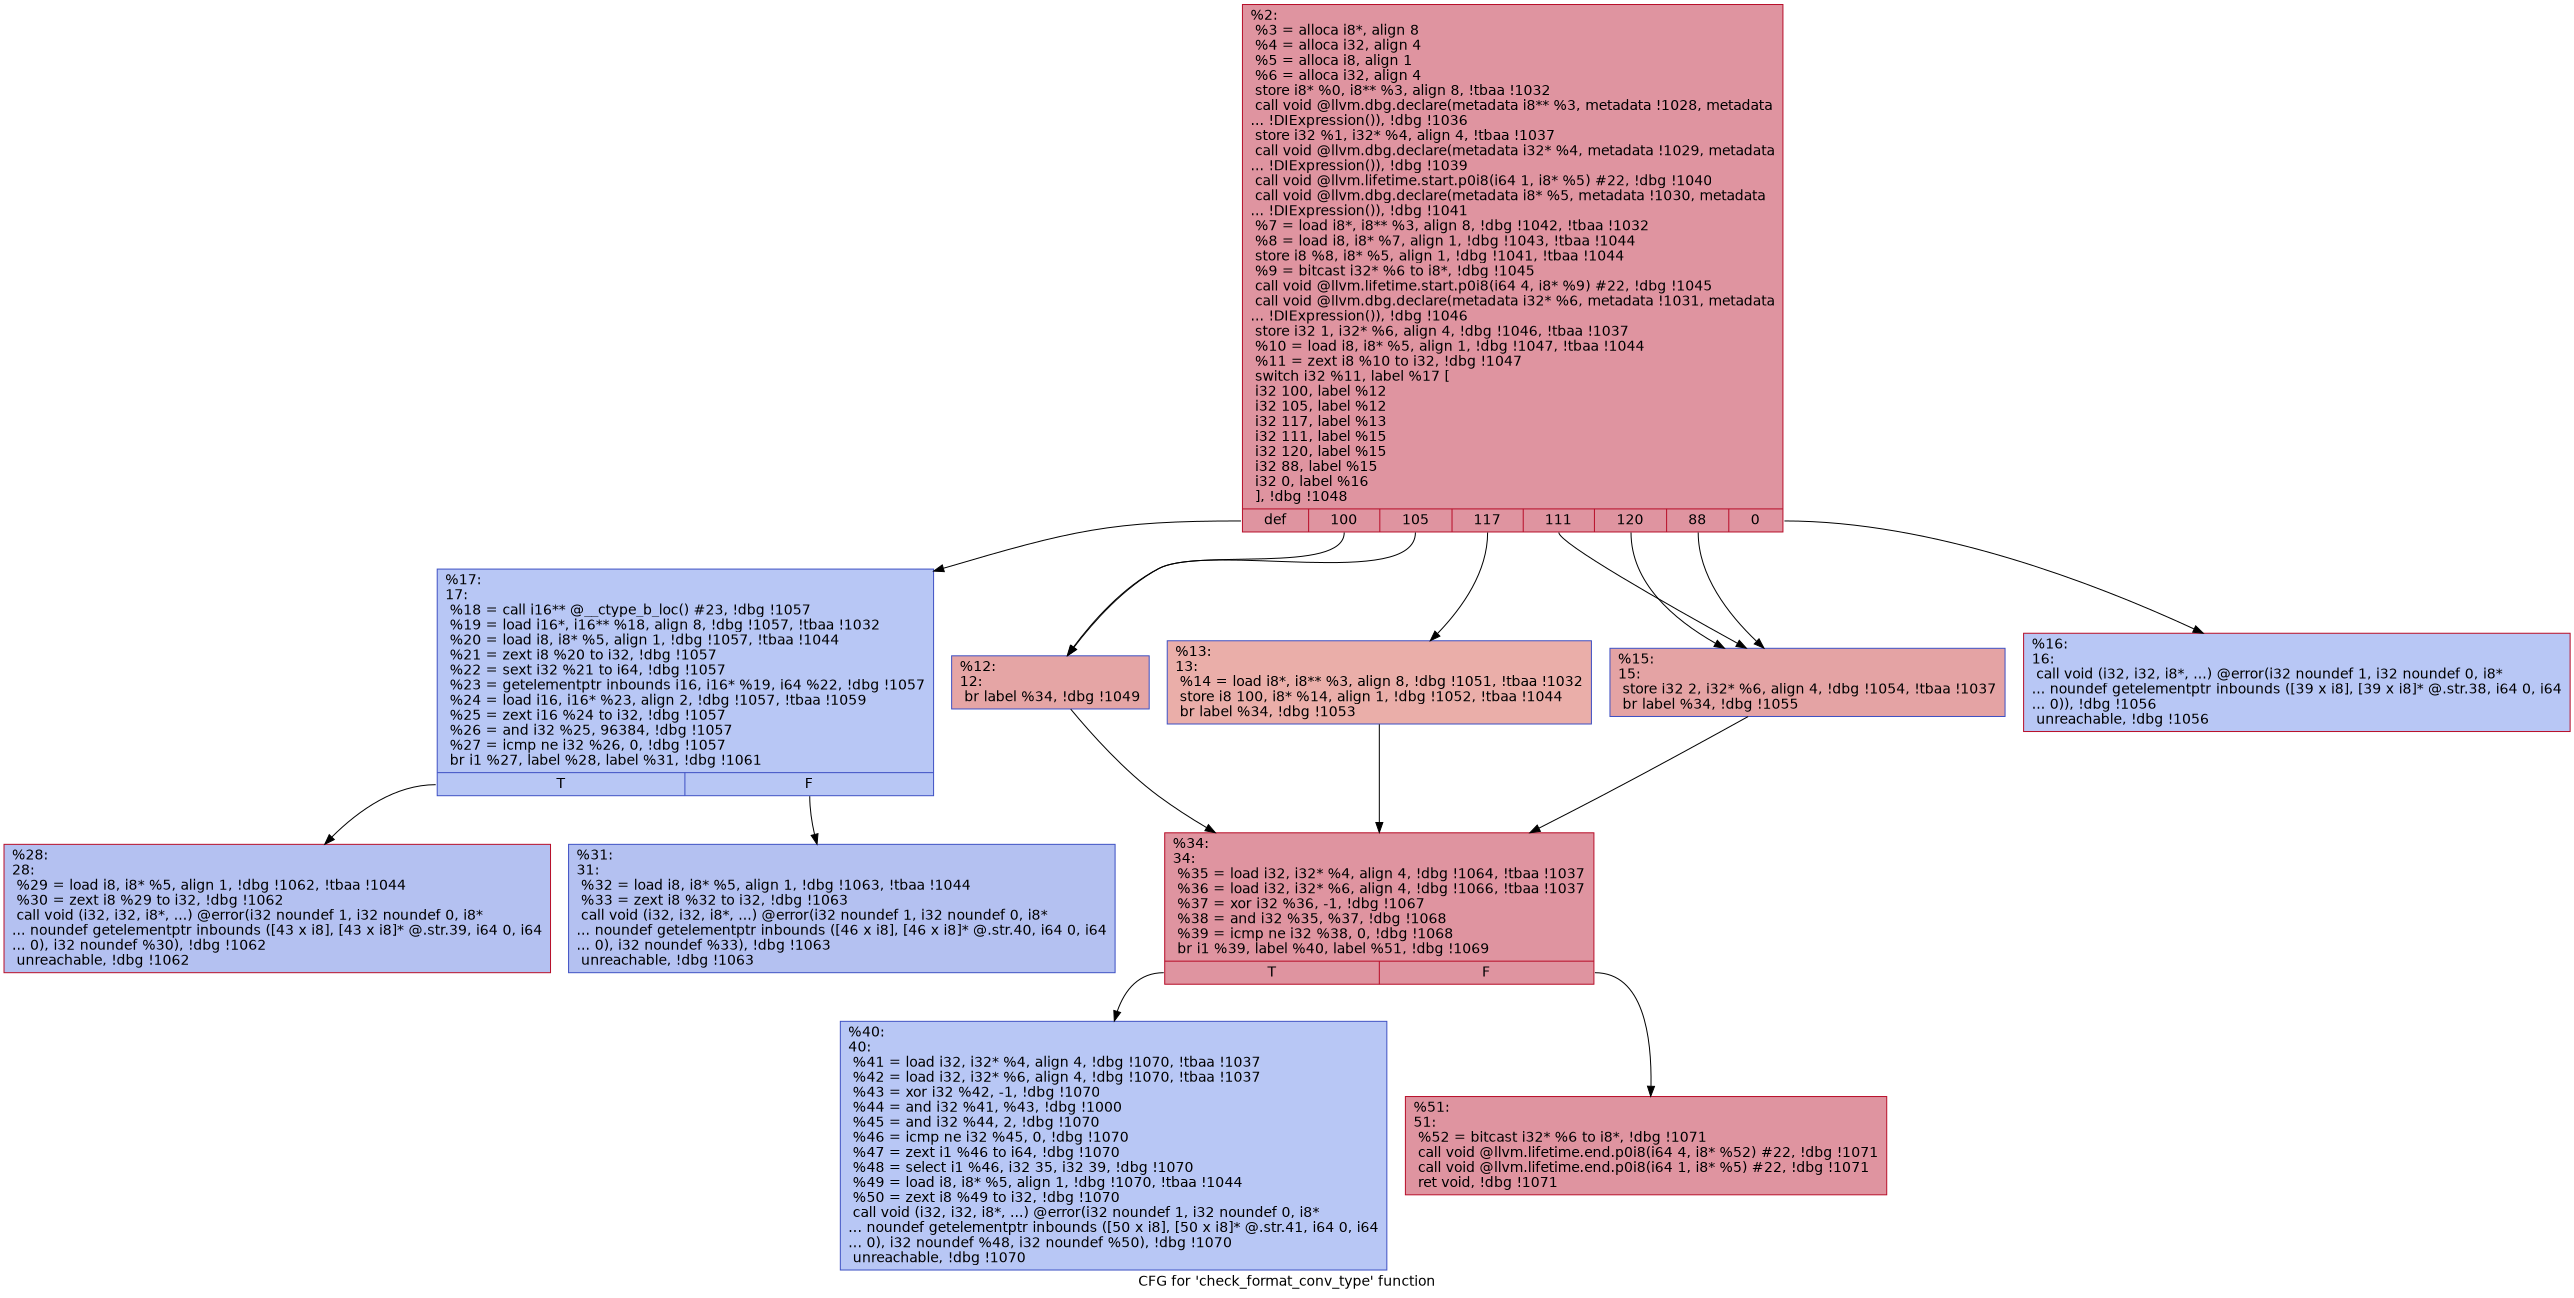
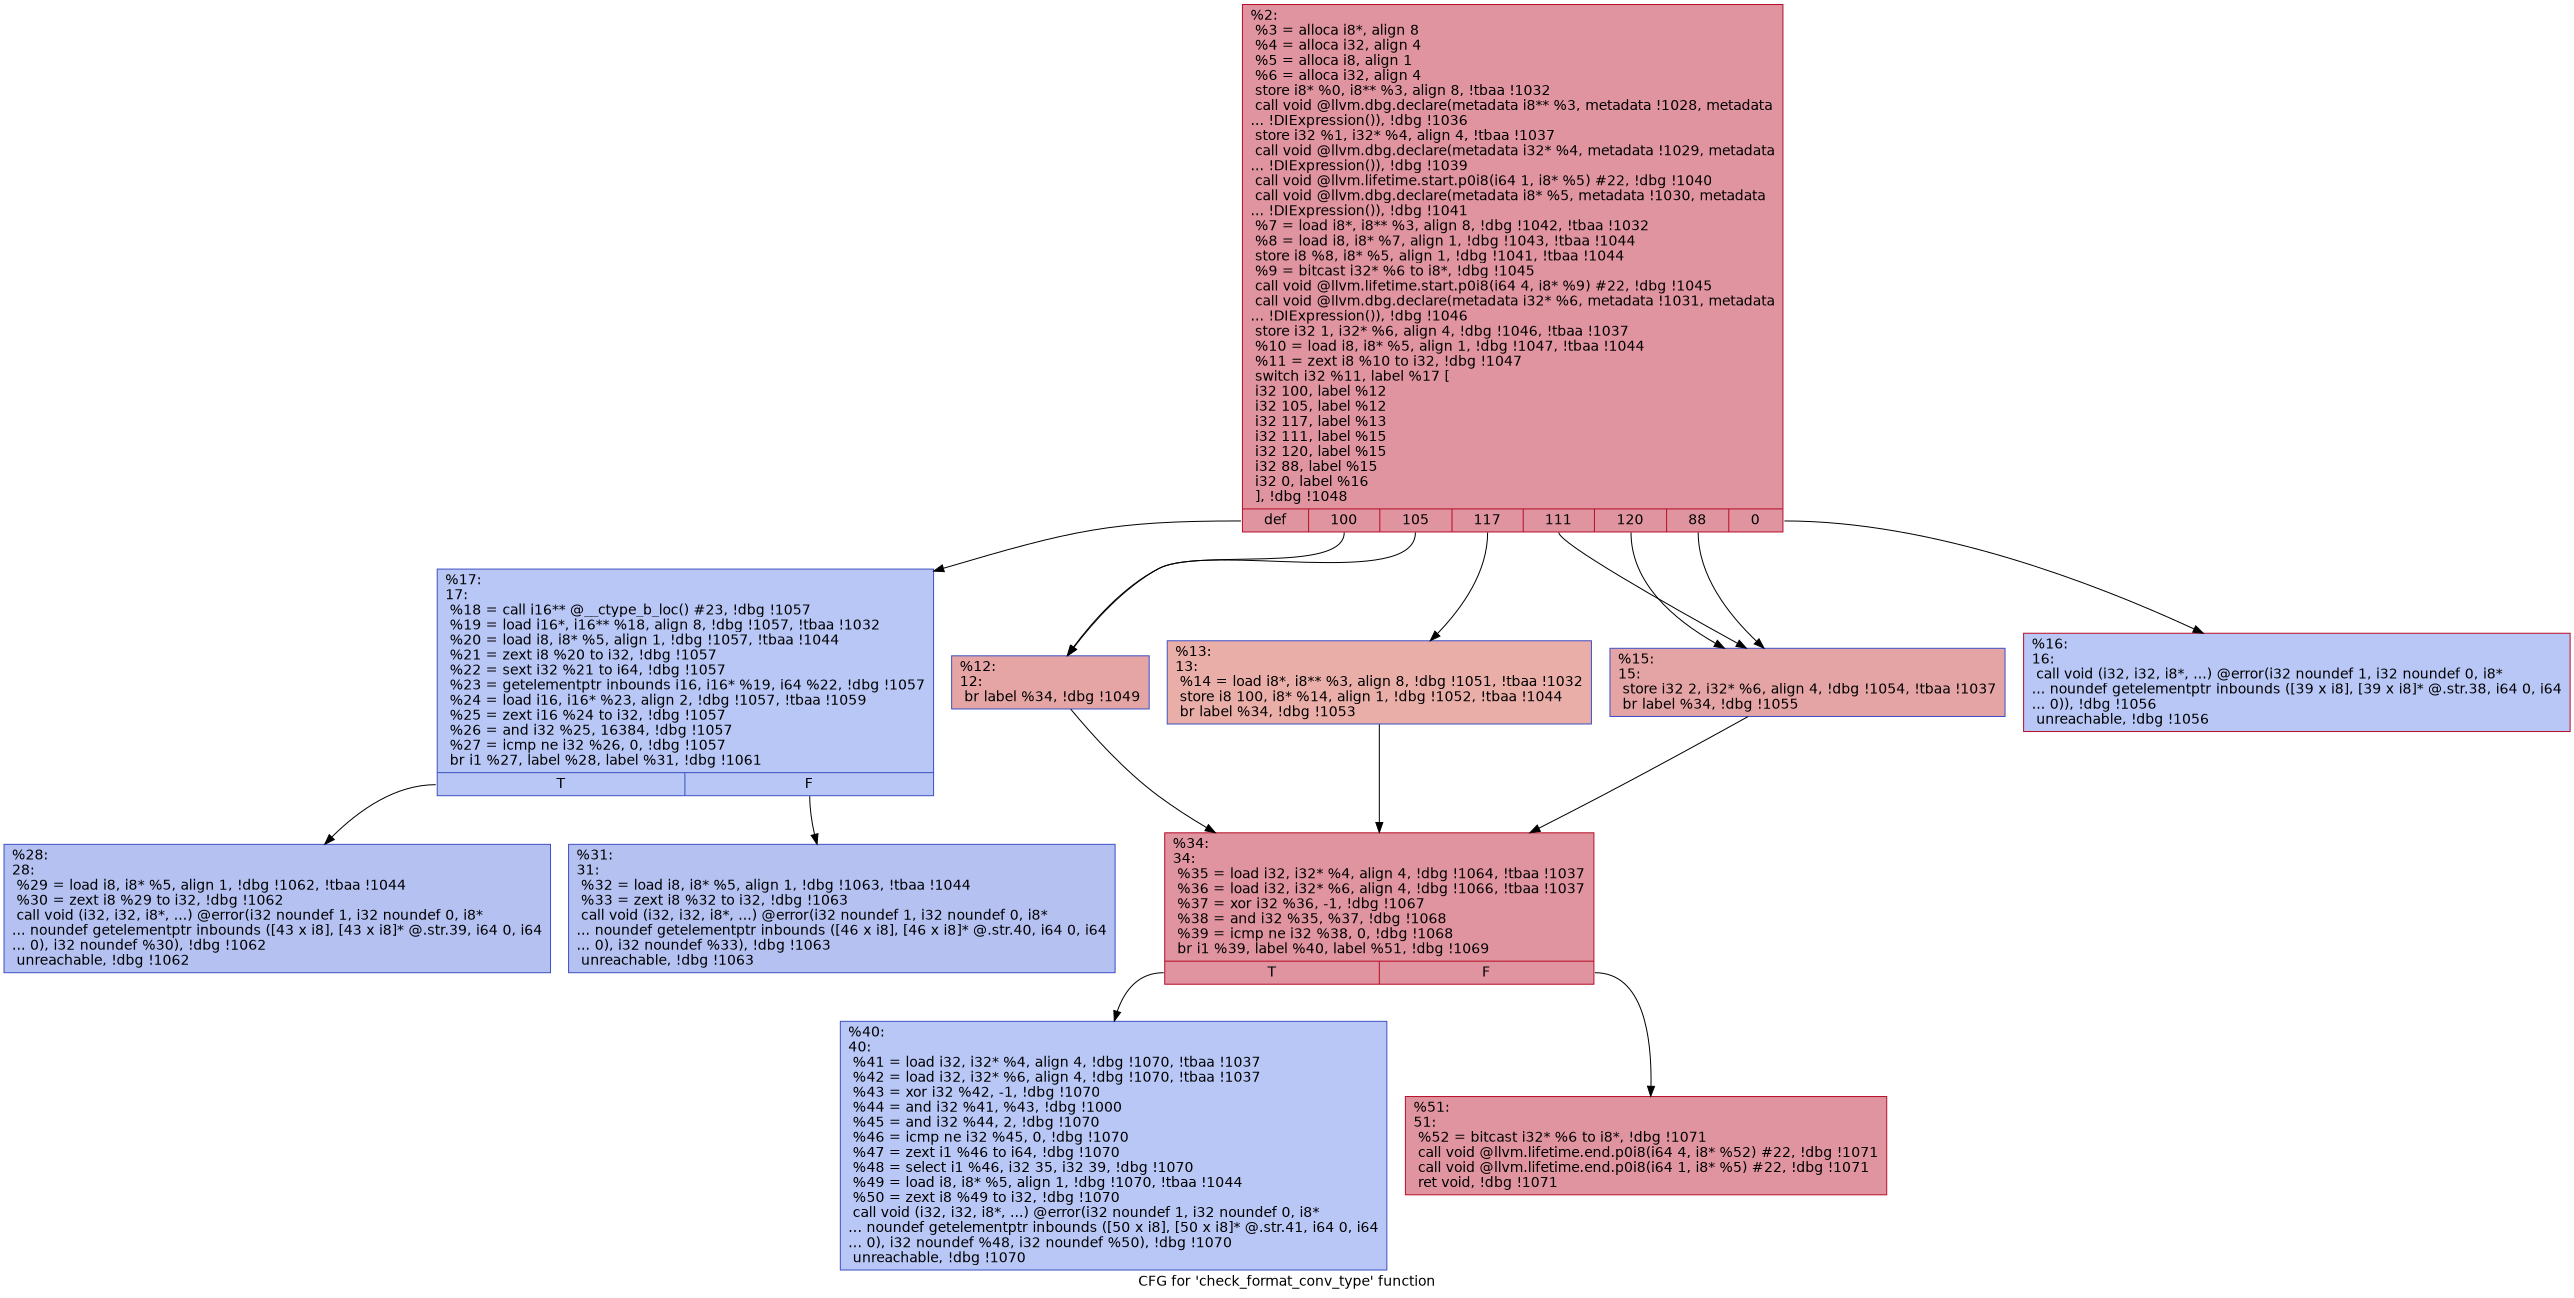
node "%17:": text "%26 = and i32 %25, 96384, !dbg !1057" -> "%26 = and i32 %25, 16384, !dbg !1057"
node "%28:": color #b70d28ff -> #3d50c3ff
